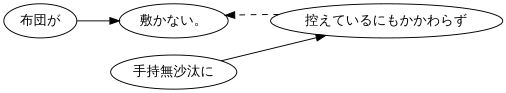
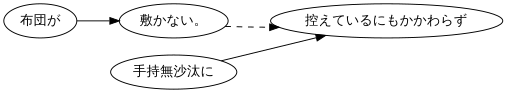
edge "控えているにもかかわらず" -> "敷かない。": reversed
